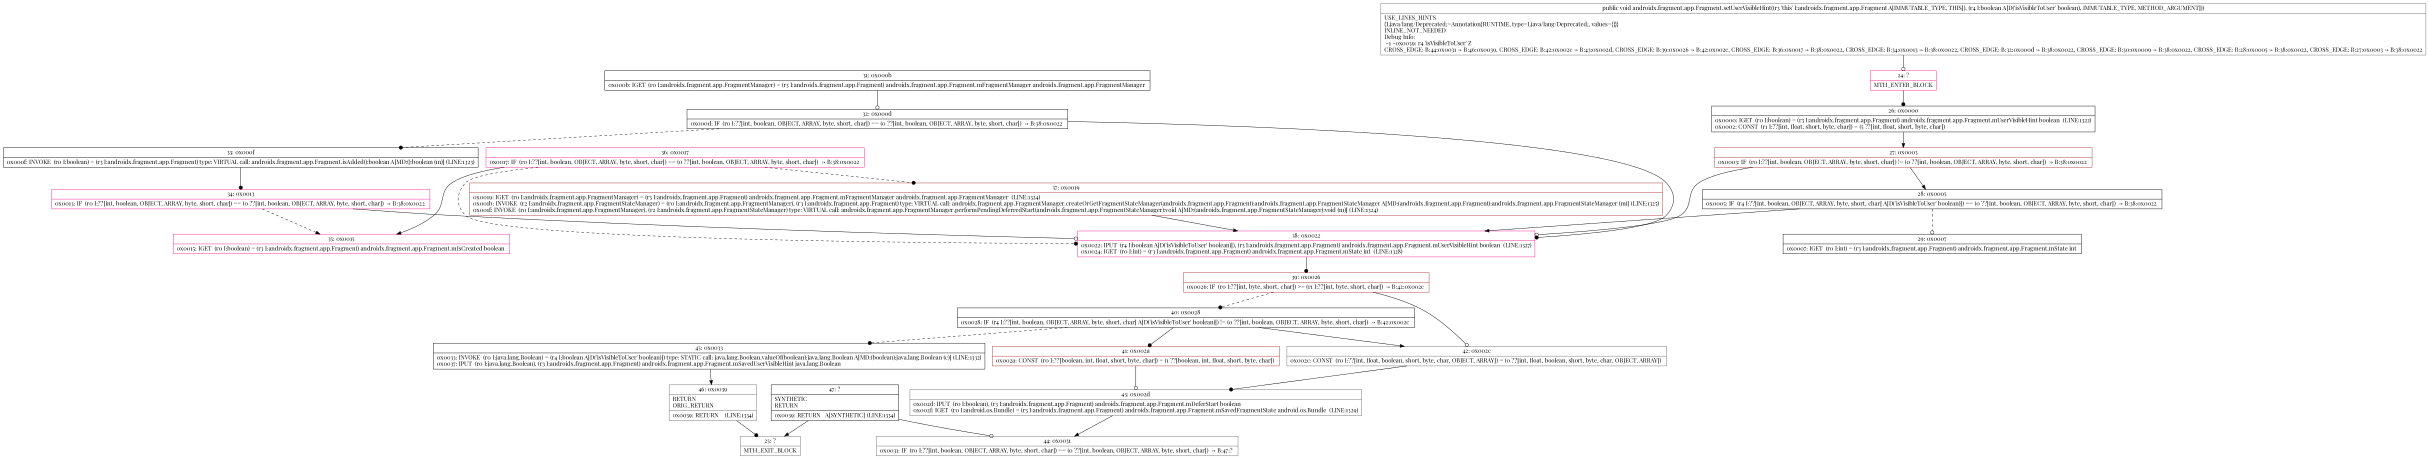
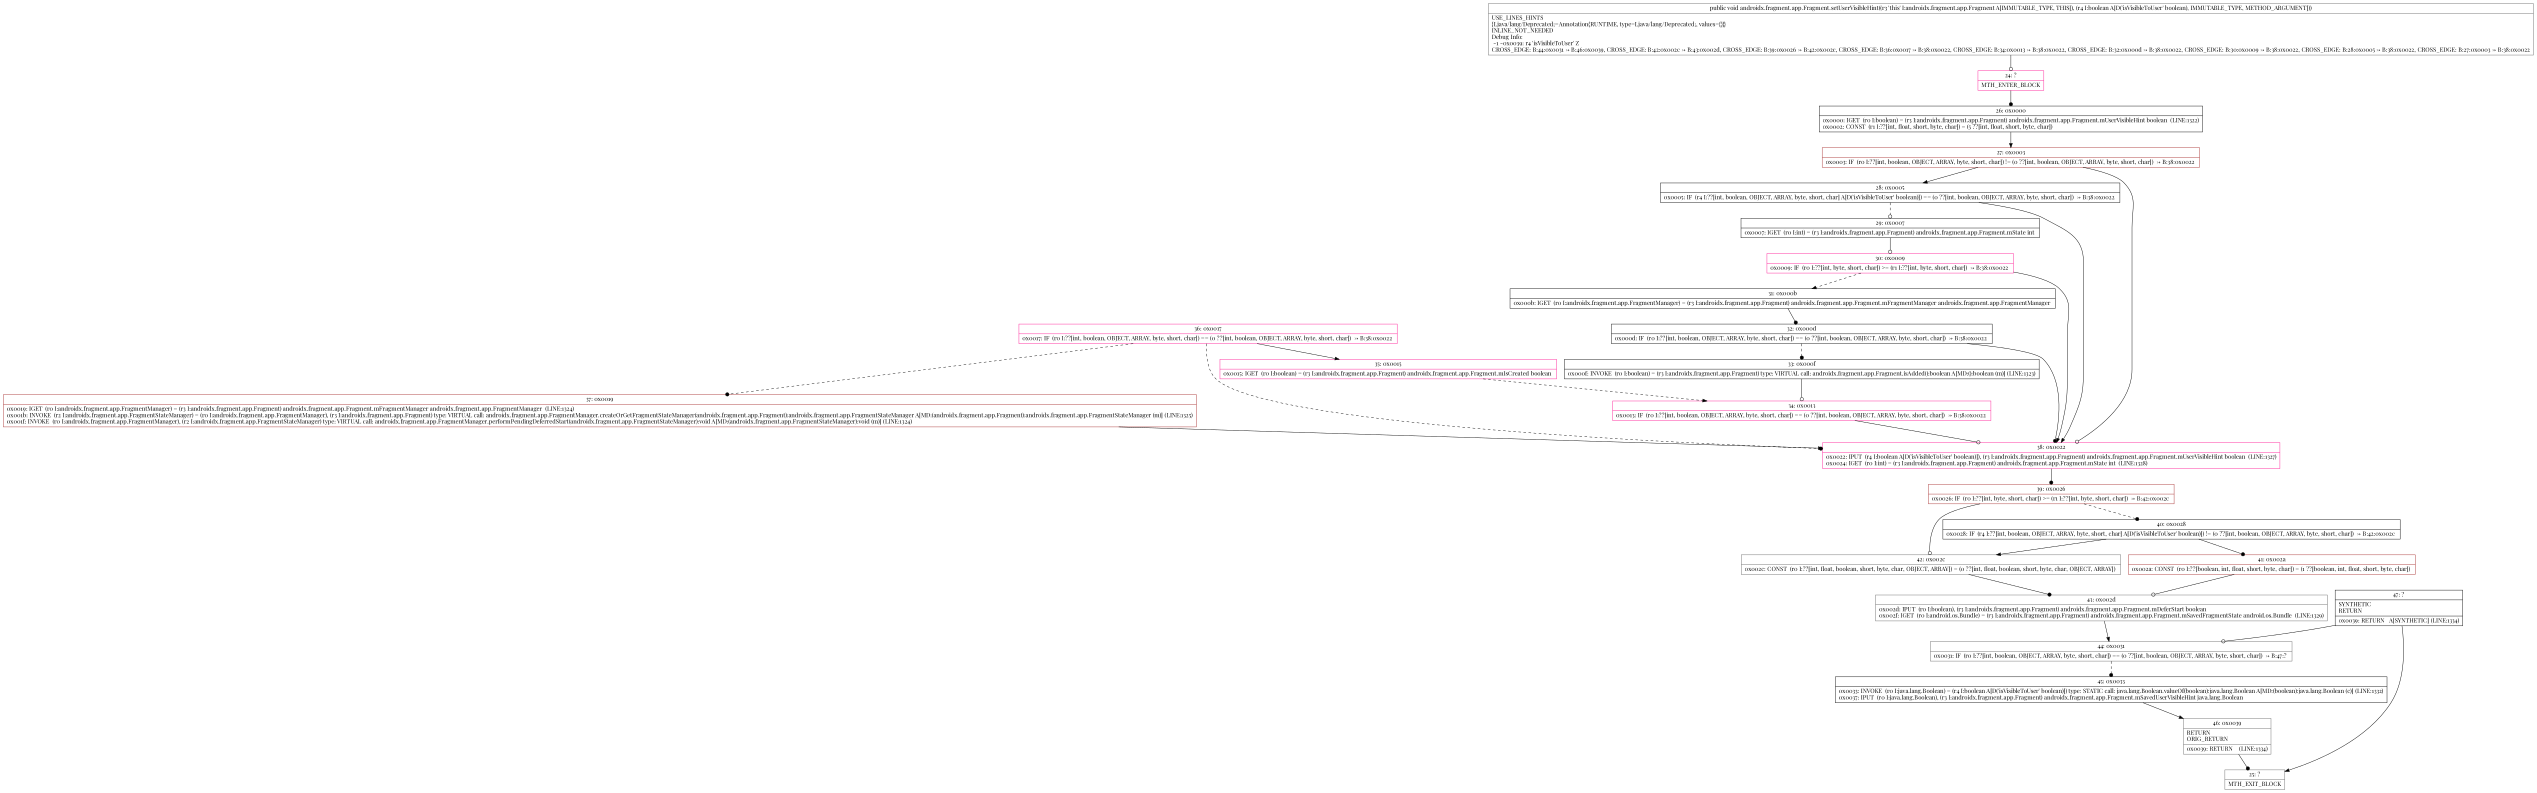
edge "31: 0x000b" -> "32: 0x000d": arrowhead odot -> dot
edge "33: 0x000f" -> "34: 0x0013": arrowhead dot -> odot
edge "34: 0x0013" -> "35: 0x0015": reversed
node "30: 0x0009": added
edge "40: 0x0028" -> "45: 0x0033": now "44: 0x0031" -> "45: 0x0033"
